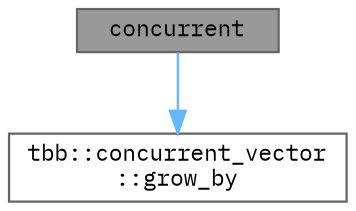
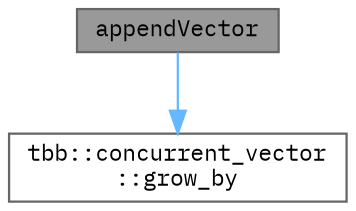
node "concurrent": label "concurrent" -> "appendVector"
